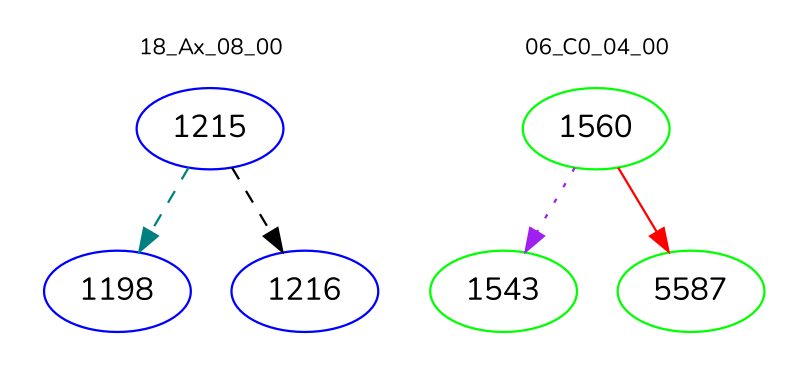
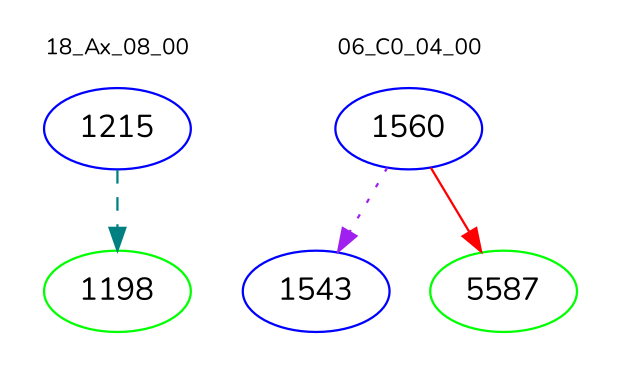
node "1560": color green -> blue
node "1198": color blue -> green
node "1216": removed
node "1543": color green -> blue
